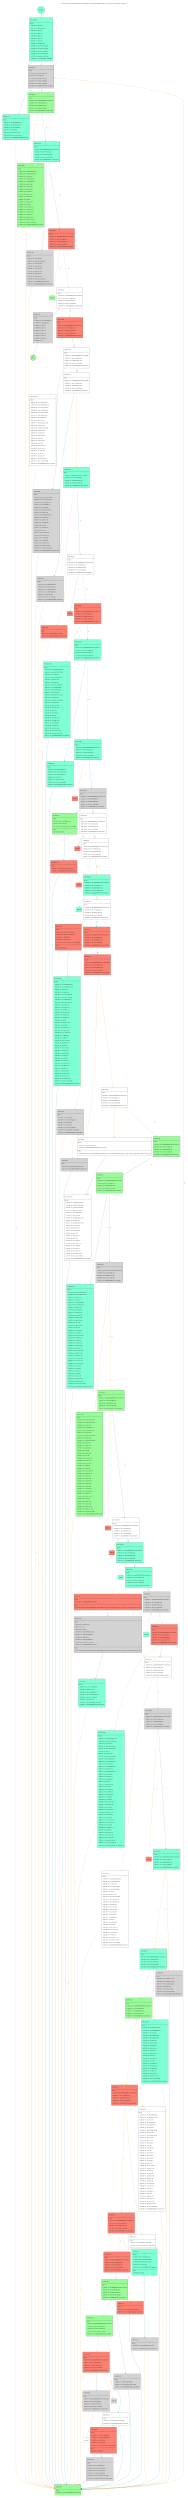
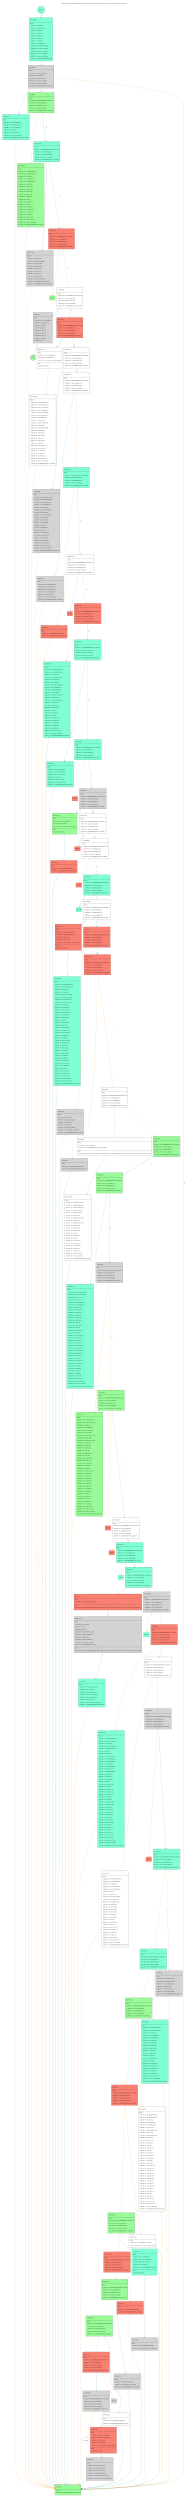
node "0x401891 [13]": added
node "0x401618 [25]": fillcolor salmon -> palegreen
